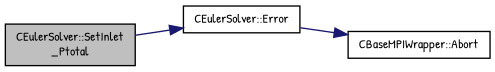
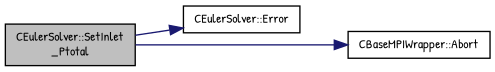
edge "CEulerSolver::Error" -> "CBaseMPIWrapper::Abort": now "CEulerSolver::SetInlet _Ptotal" -> "CBaseMPIWrapper::Abort"
